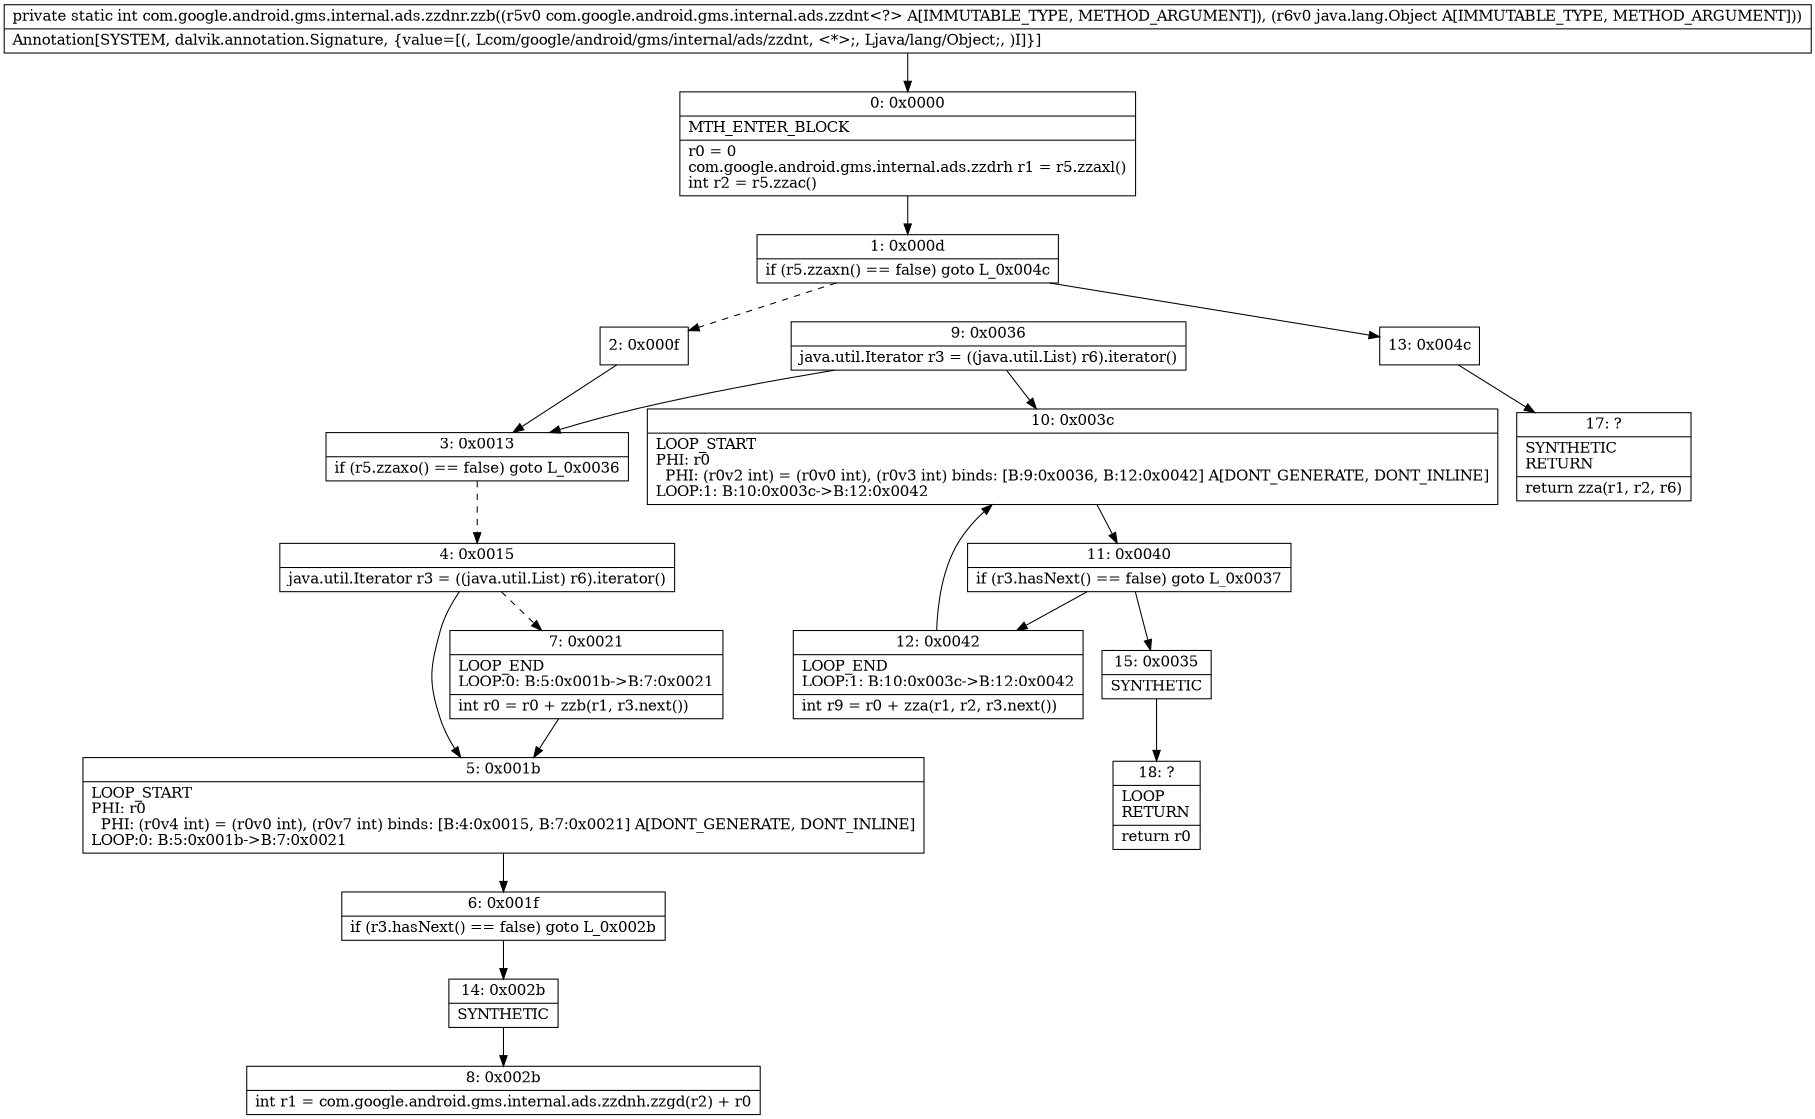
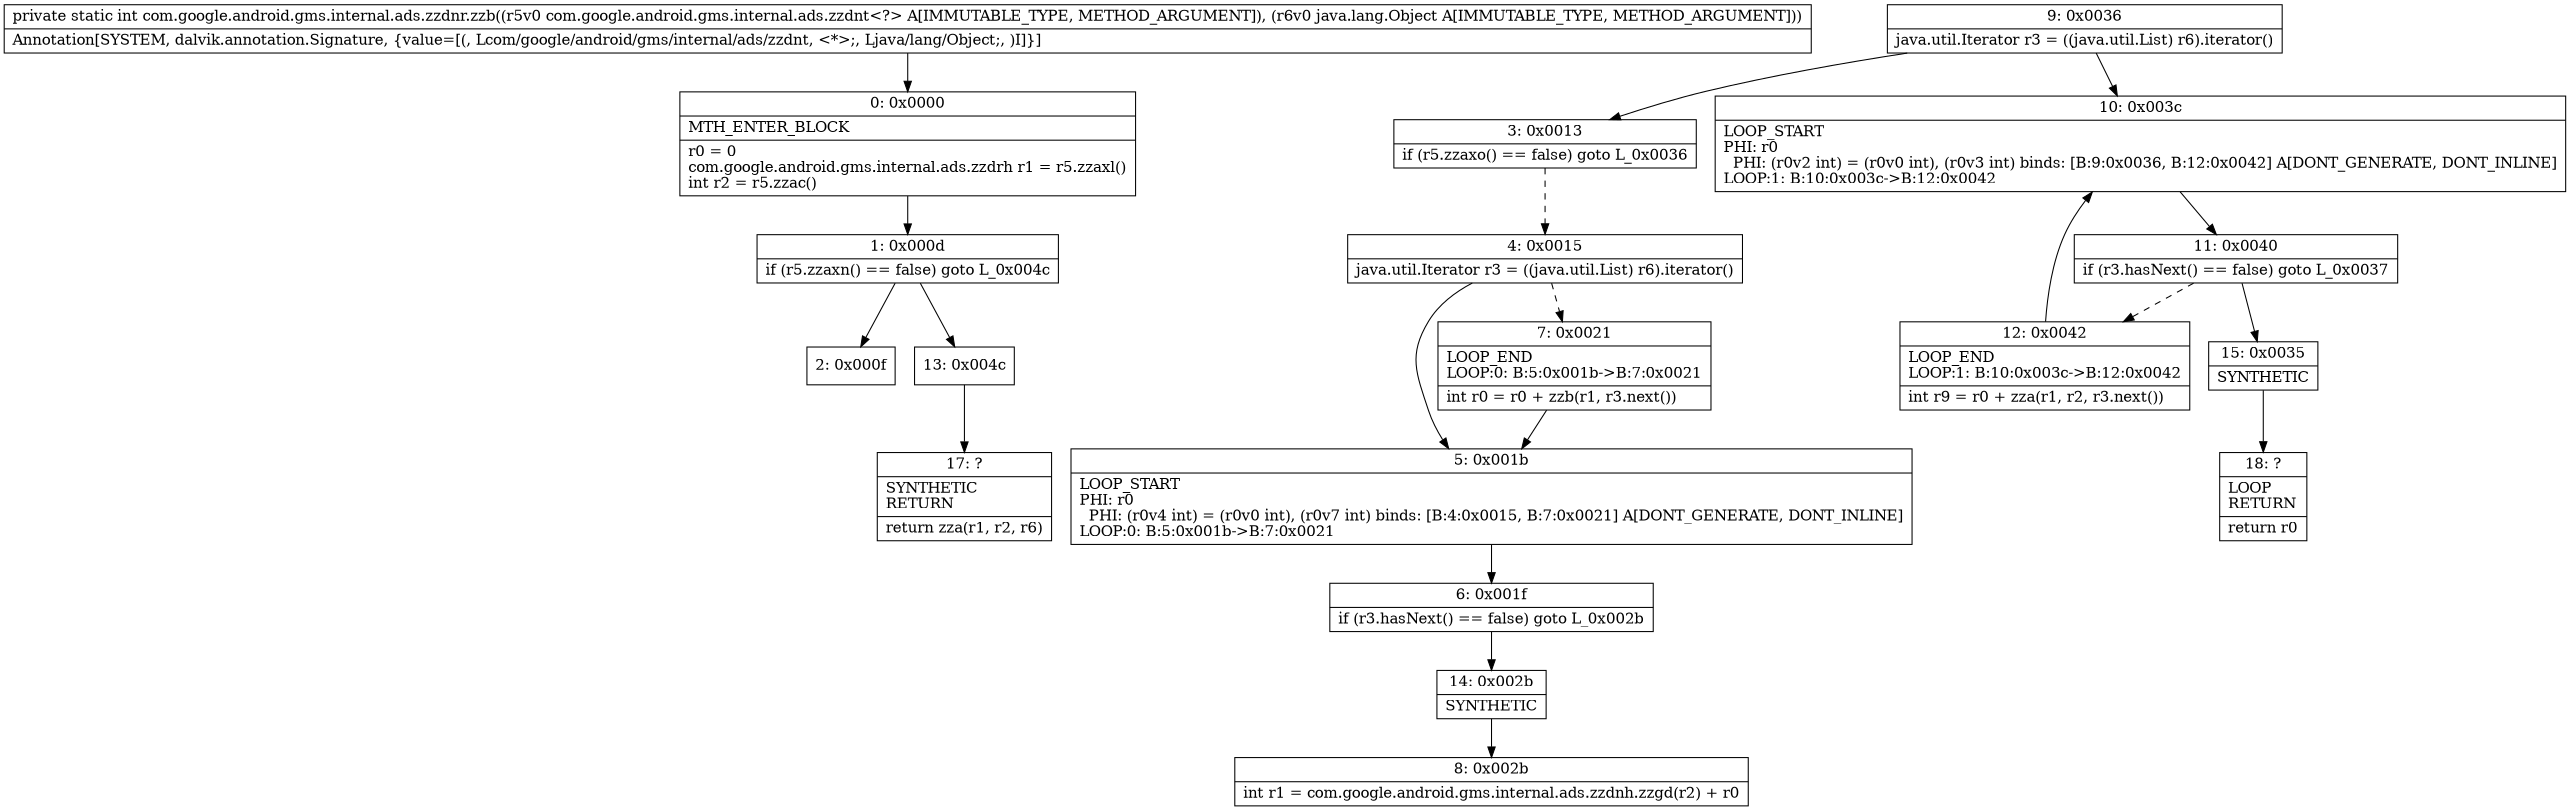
edge "1: 0x000d" -> "2: 0x000f": style dashed -> solid
edge "2: 0x000f" -> "3: 0x0013": removed
edge "11: 0x0040" -> "12: 0x0042": style solid -> dashed
